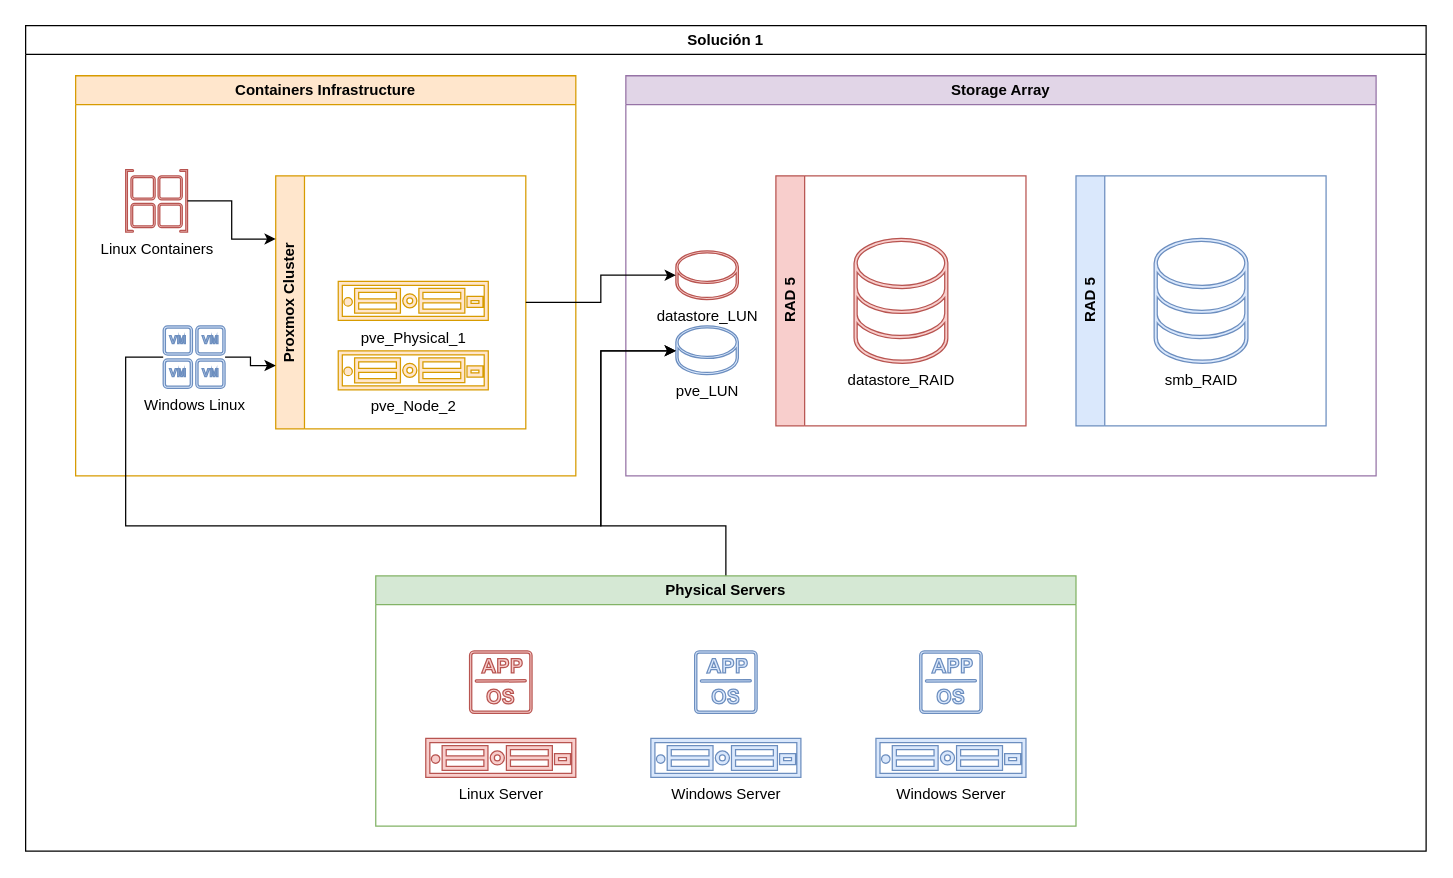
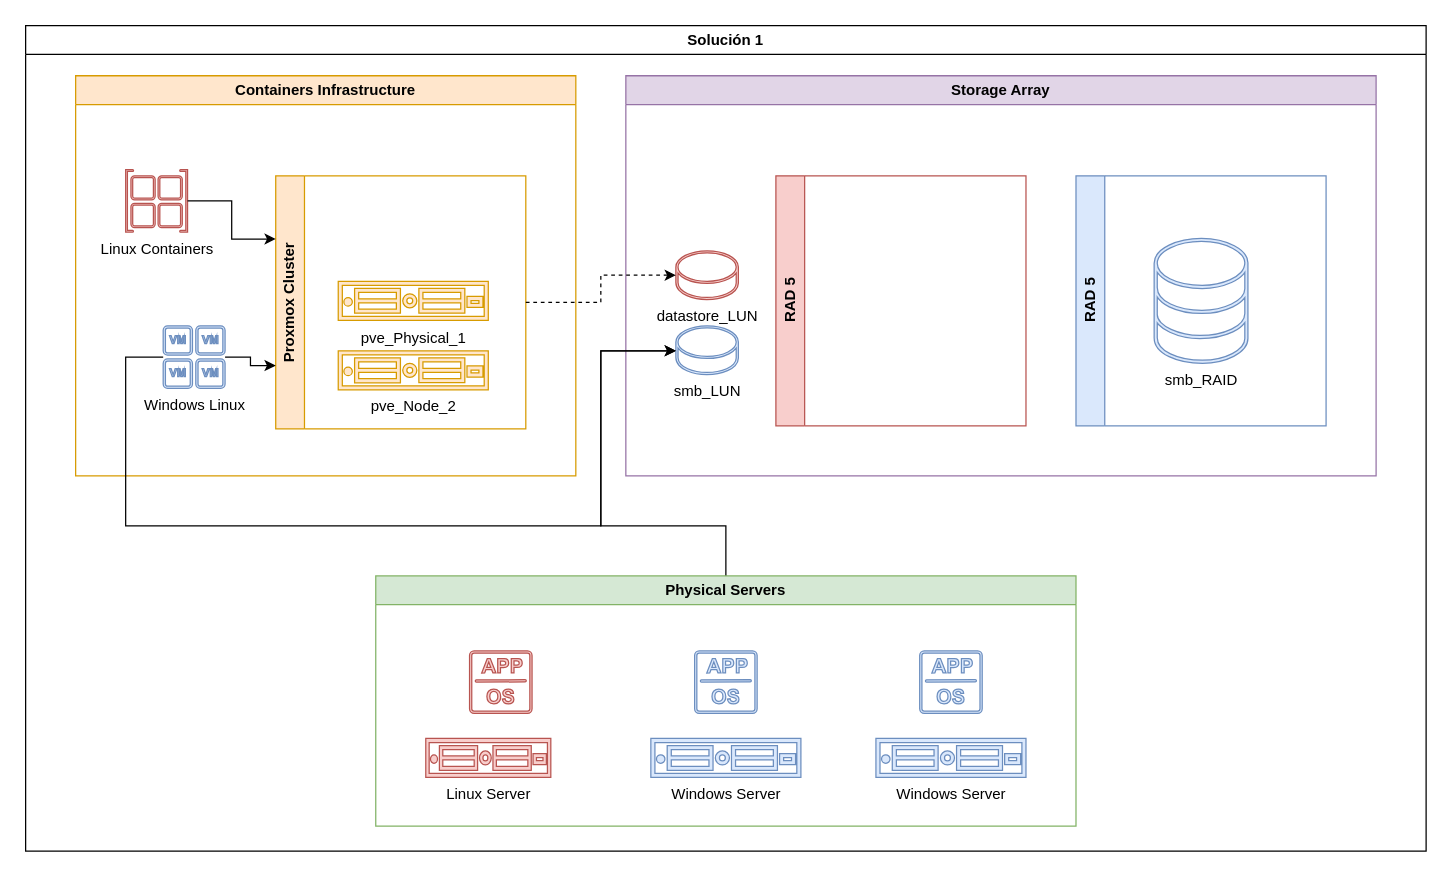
edge "Proxmox Cluster" -> "datastore_LUN": style solid -> dashed
node "datastore_RAID": removed
node "pve_LUN": label "pve_LUN" -> "smb_LUN"
node "Linux Server": size 150x39 -> 125x39
